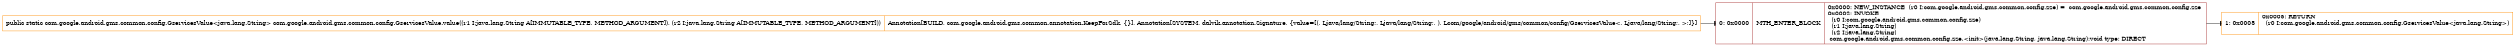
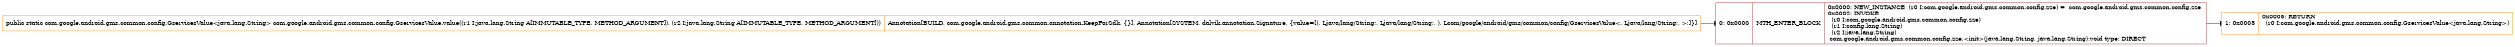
node "0: 0x0000": text "(r1 I:java.lang.String)" -> "(r1 I:config.lang.String)"
